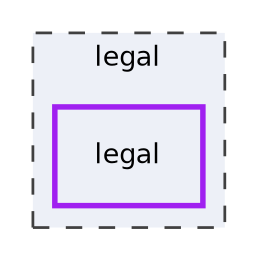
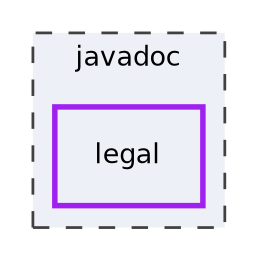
cluster "legal": label "legal" -> "javadoc"
